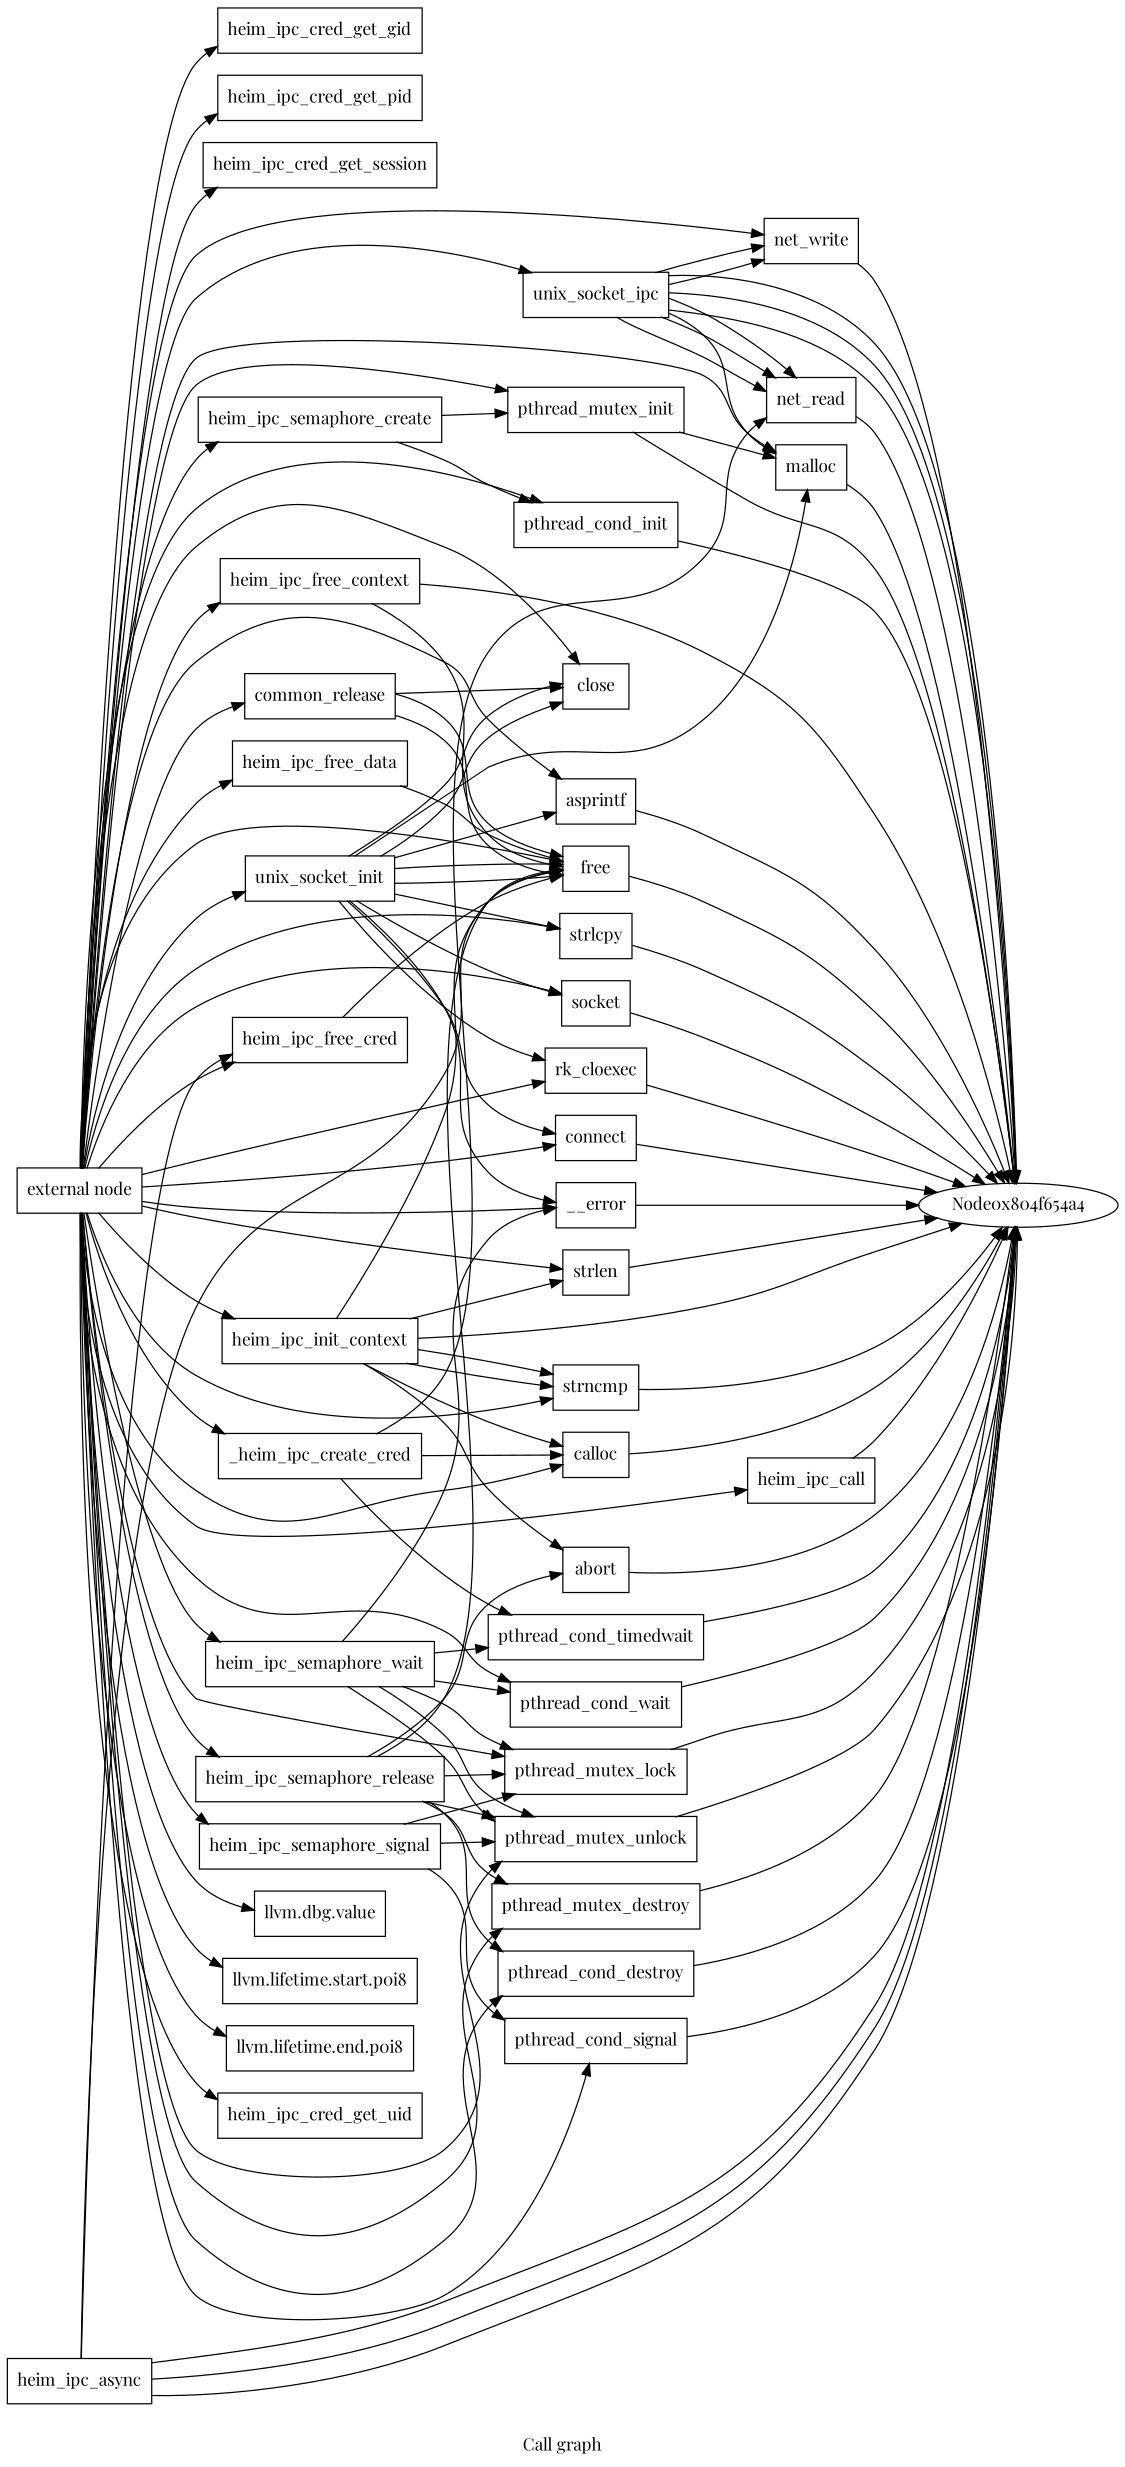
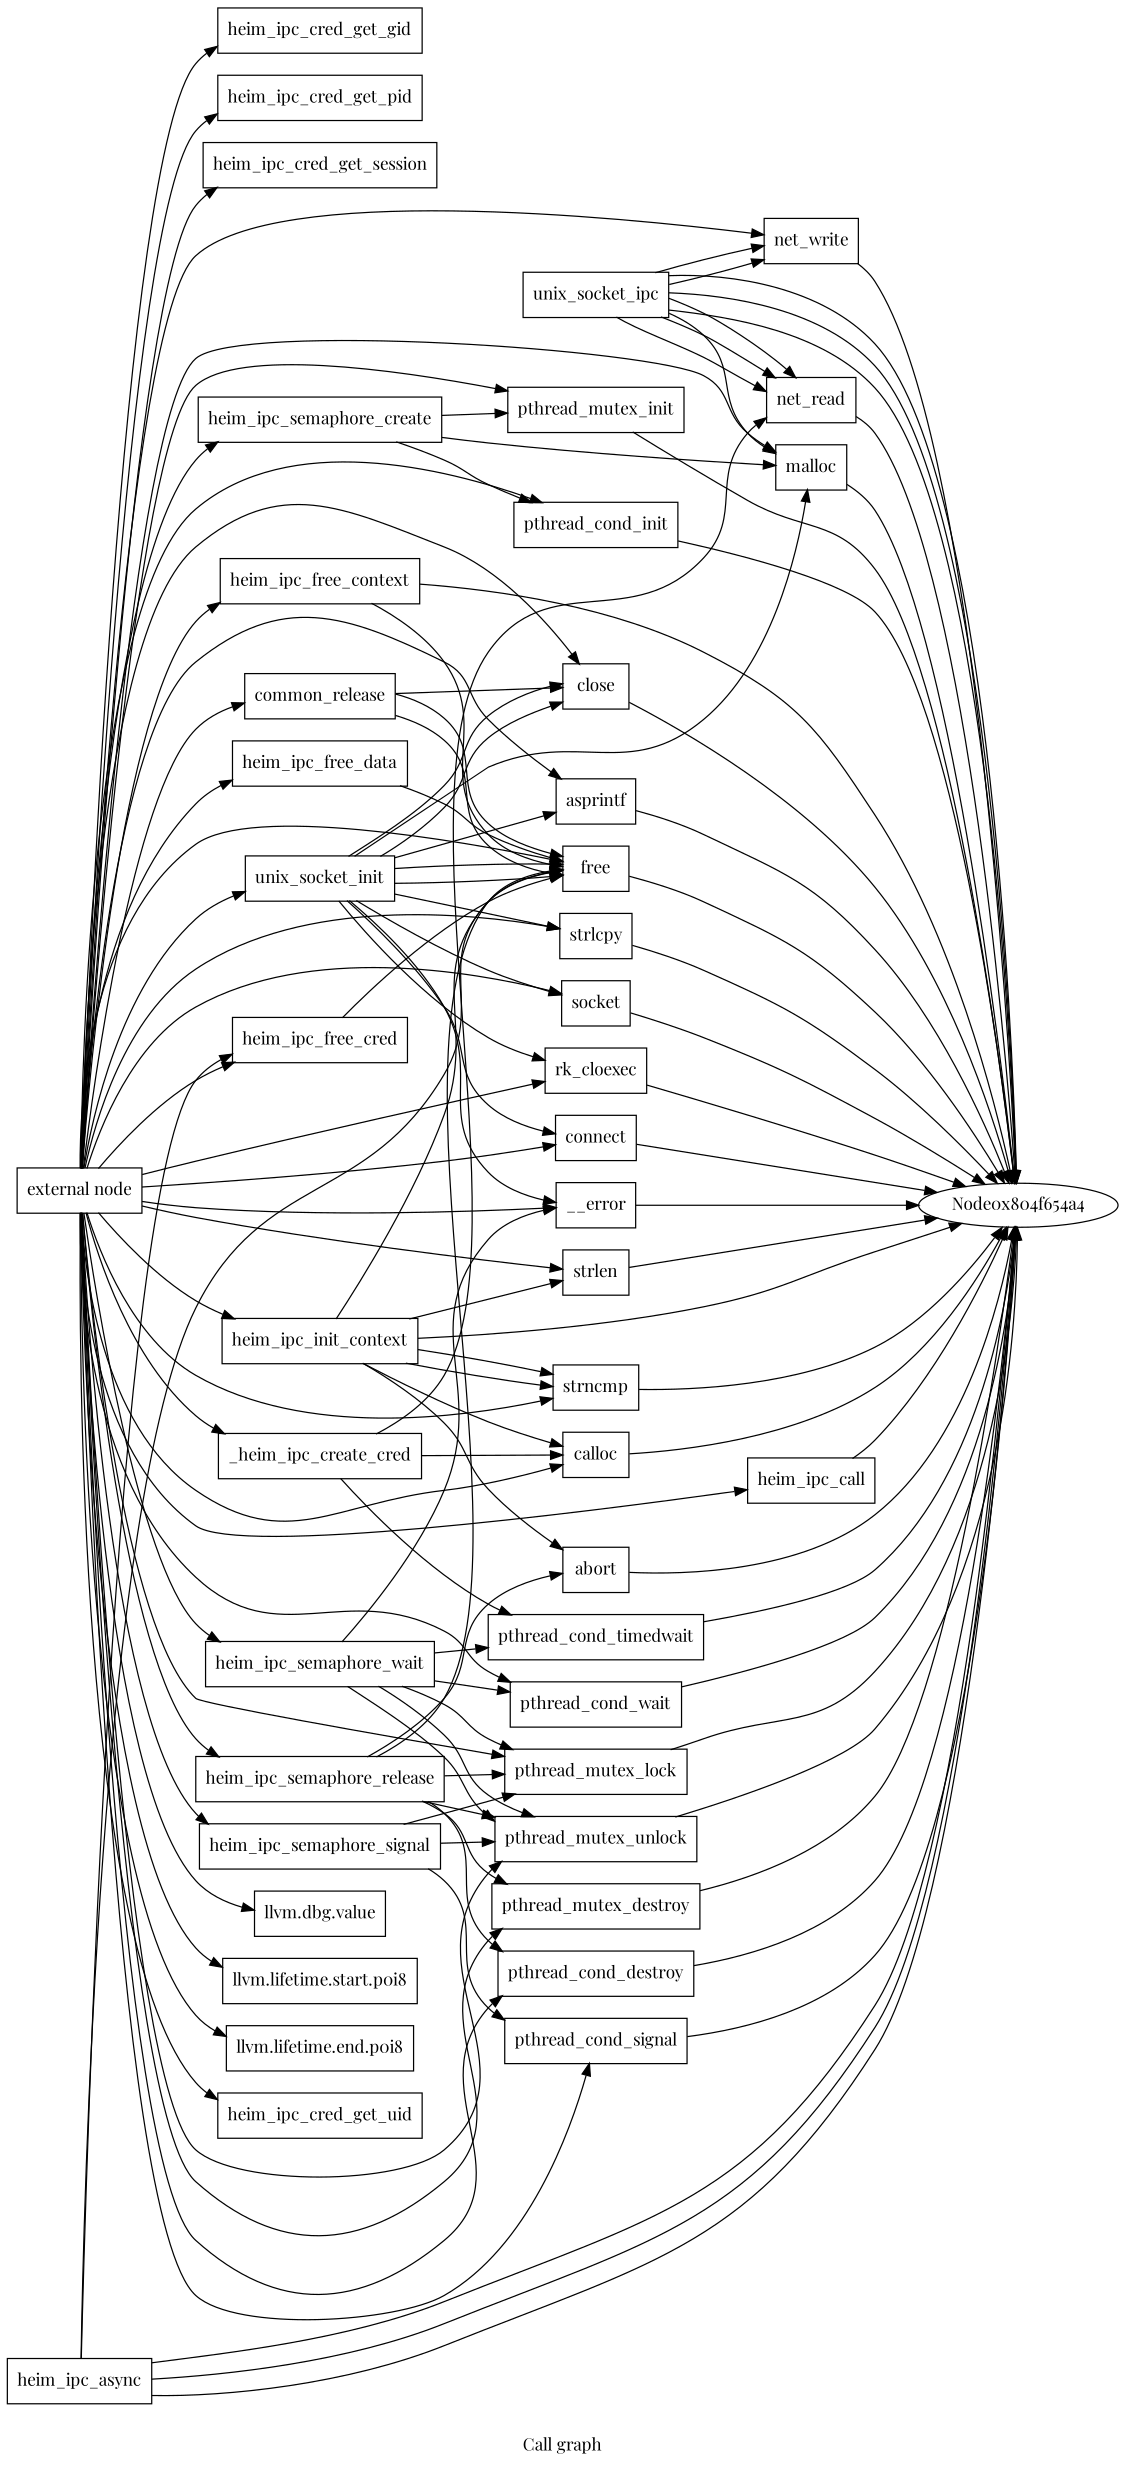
edge "external node" -> "unix_socket_ipc": removed
edge "pthread_mutex_init" -> "malloc": now "heim_ipc_semaphore_create" -> "malloc"
edge "close" -> "Node0x804f654a4": added
